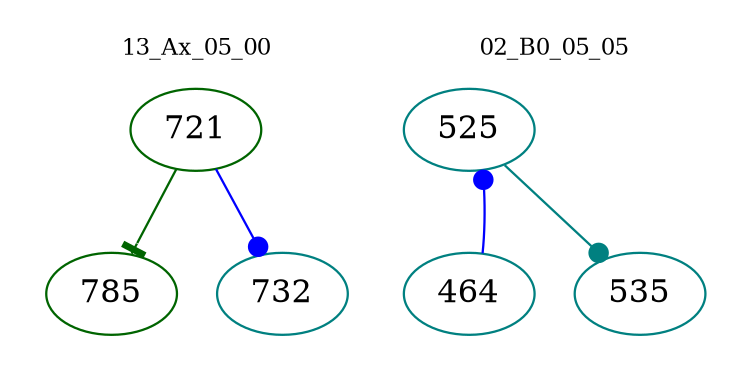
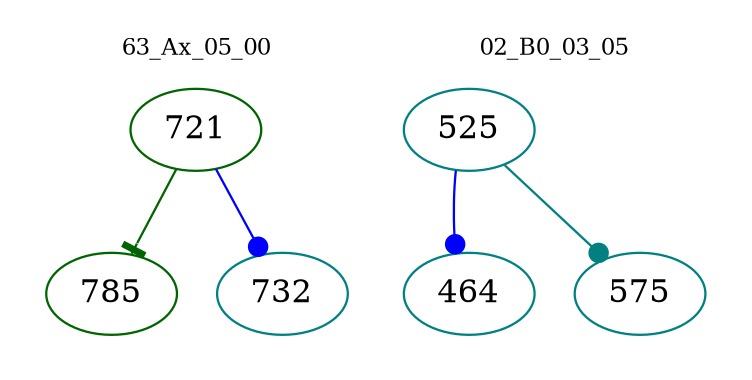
cluster "13_Ax_05_00": label "13_Ax_05_00" -> "63_Ax_05_00"
cluster "02_B0_05_05": label "02_B0_05_05" -> "02_B0_03_05"
edge "464" -> "525": reversed
node "535": label "535" -> "575"
